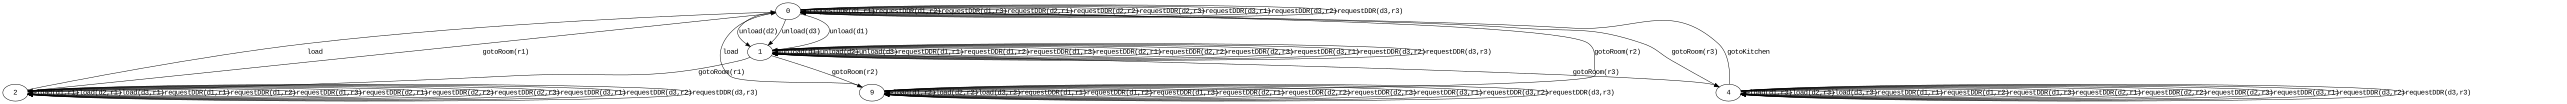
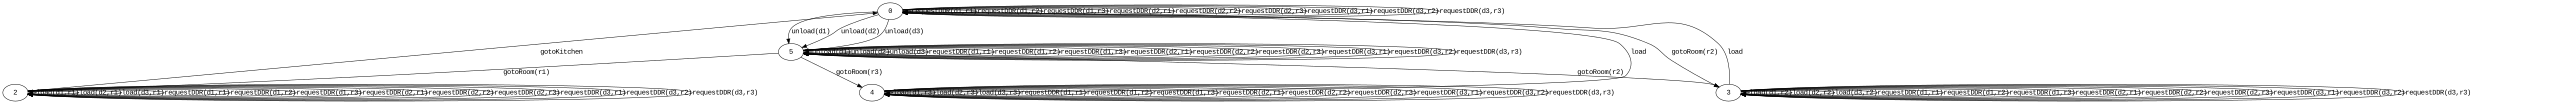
edge "0" -> "4": removed, label "gotoRoom(r3)"
edge "2" -> "0": label "load" -> "gotoKitchen"
edge "0" -> "2": removed, label "gotoRoom(r1)"
node "1": label "1" -> "5"
edge "4" -> "0": label "gotoKitchen" -> "load"
node "9": label "9" -> "3"
